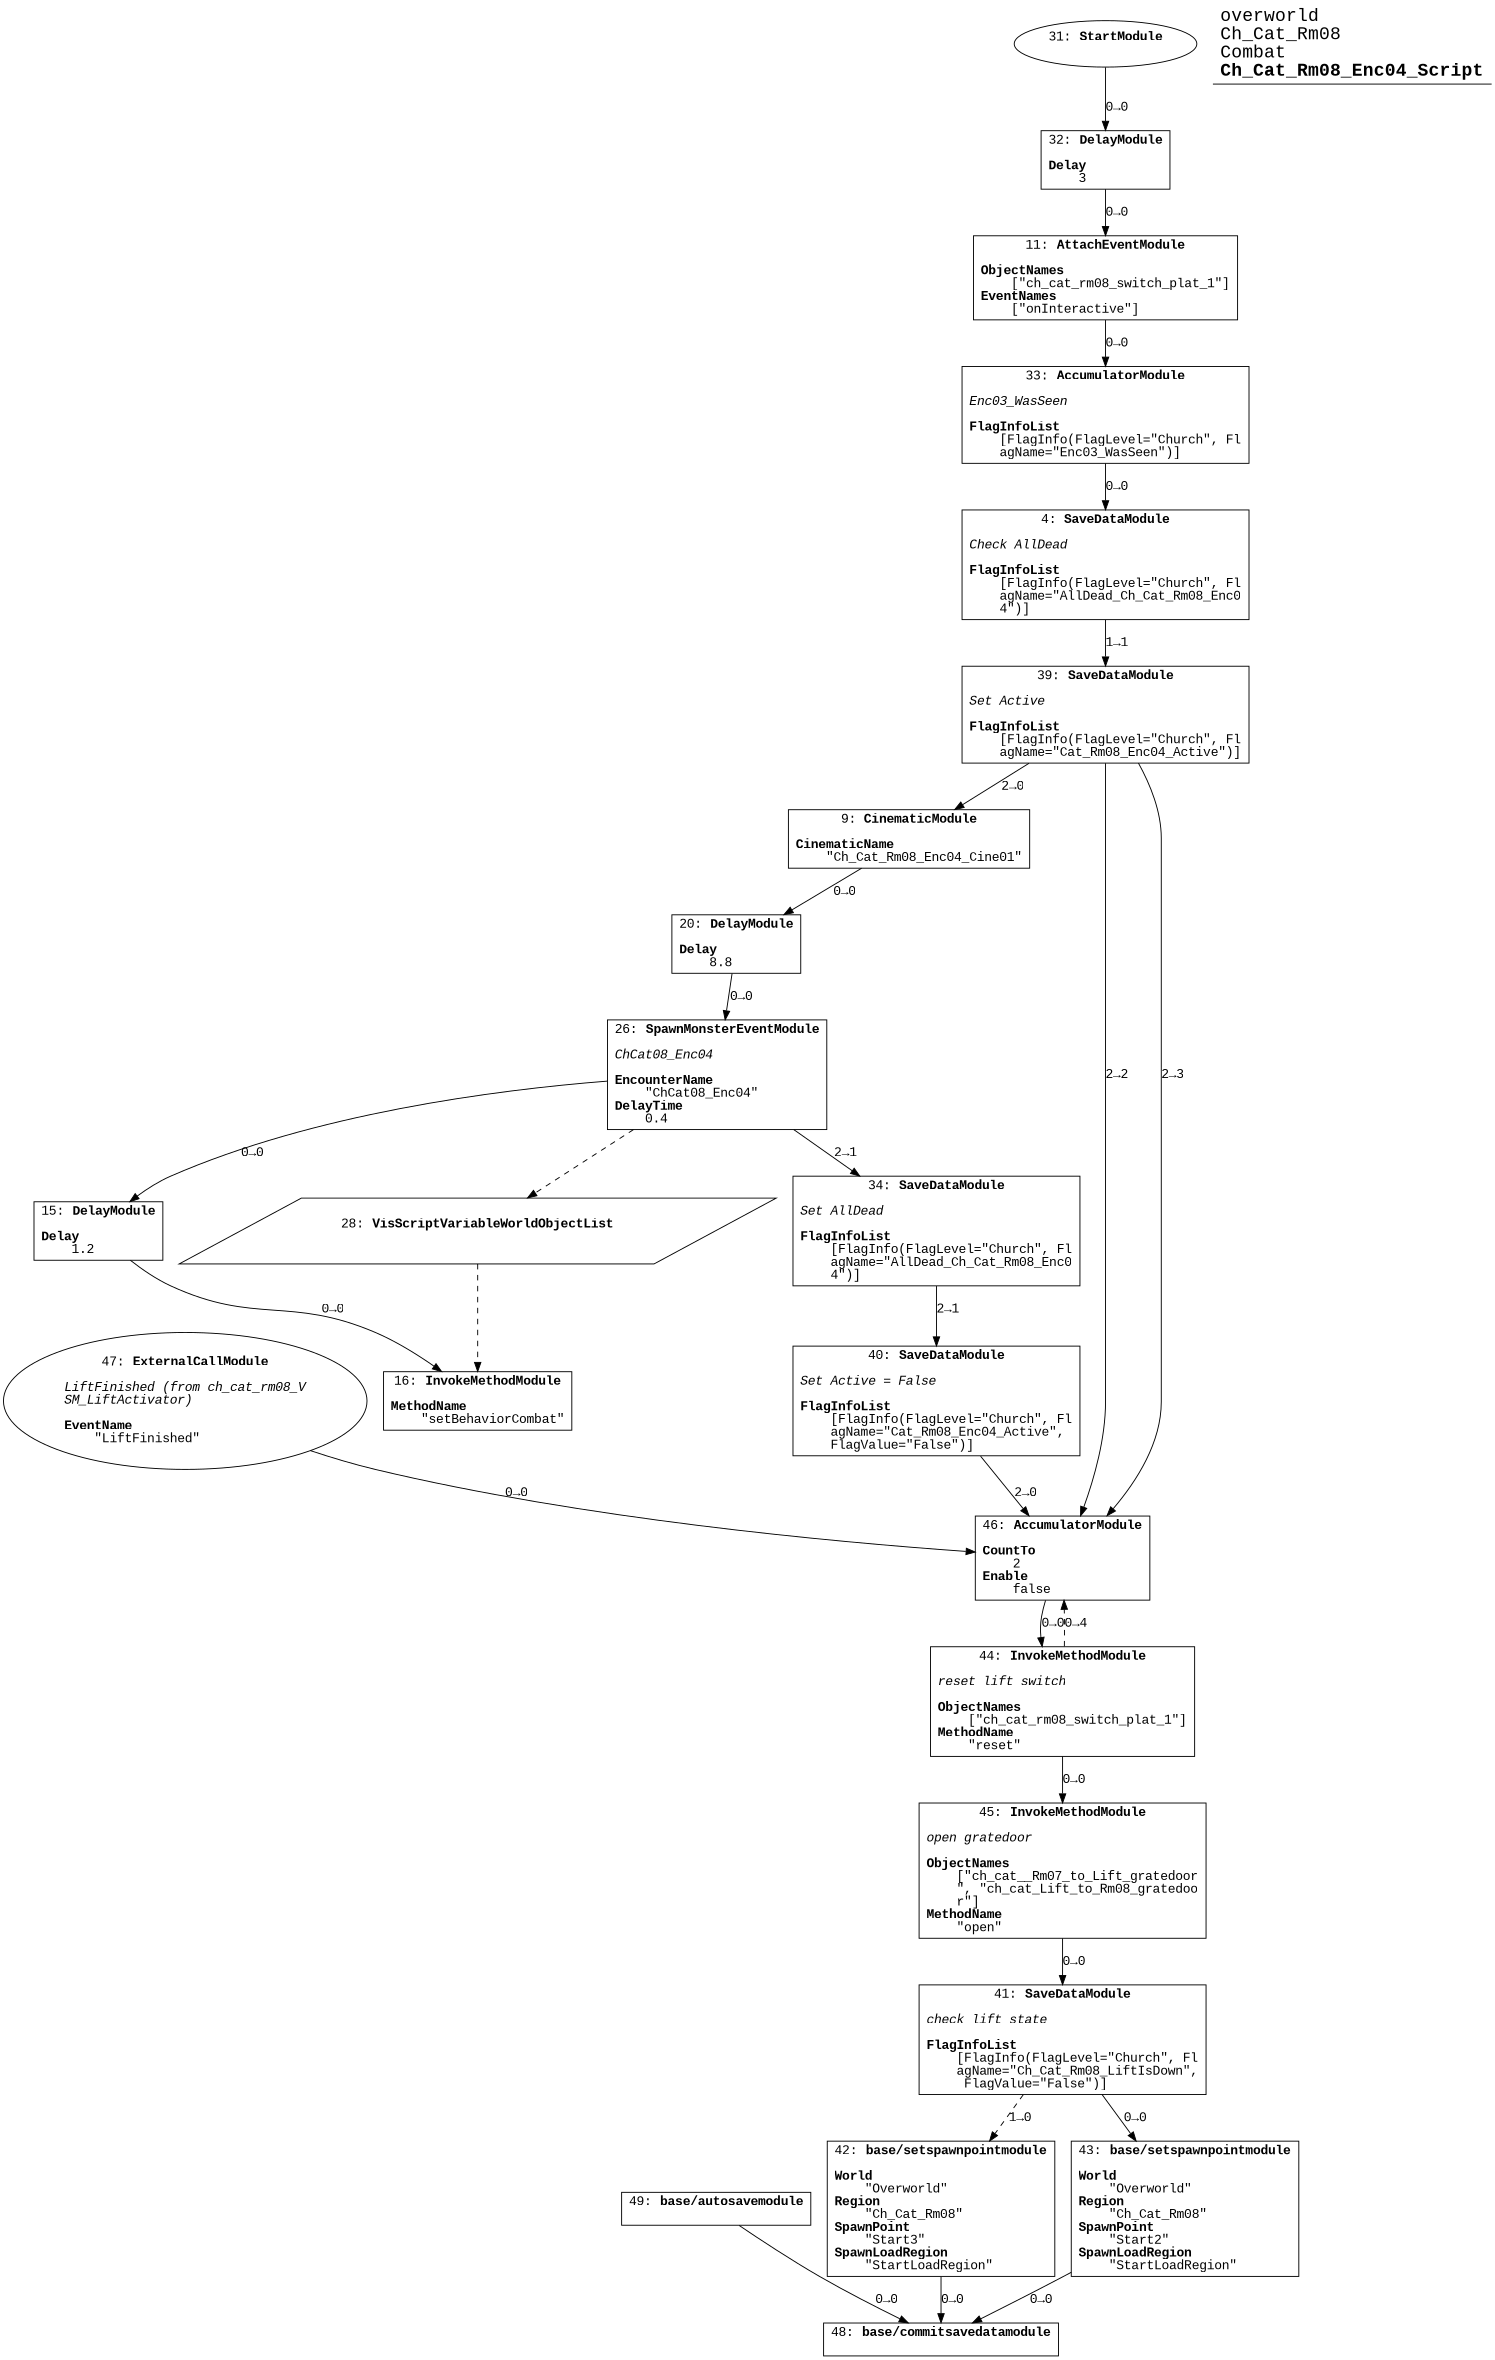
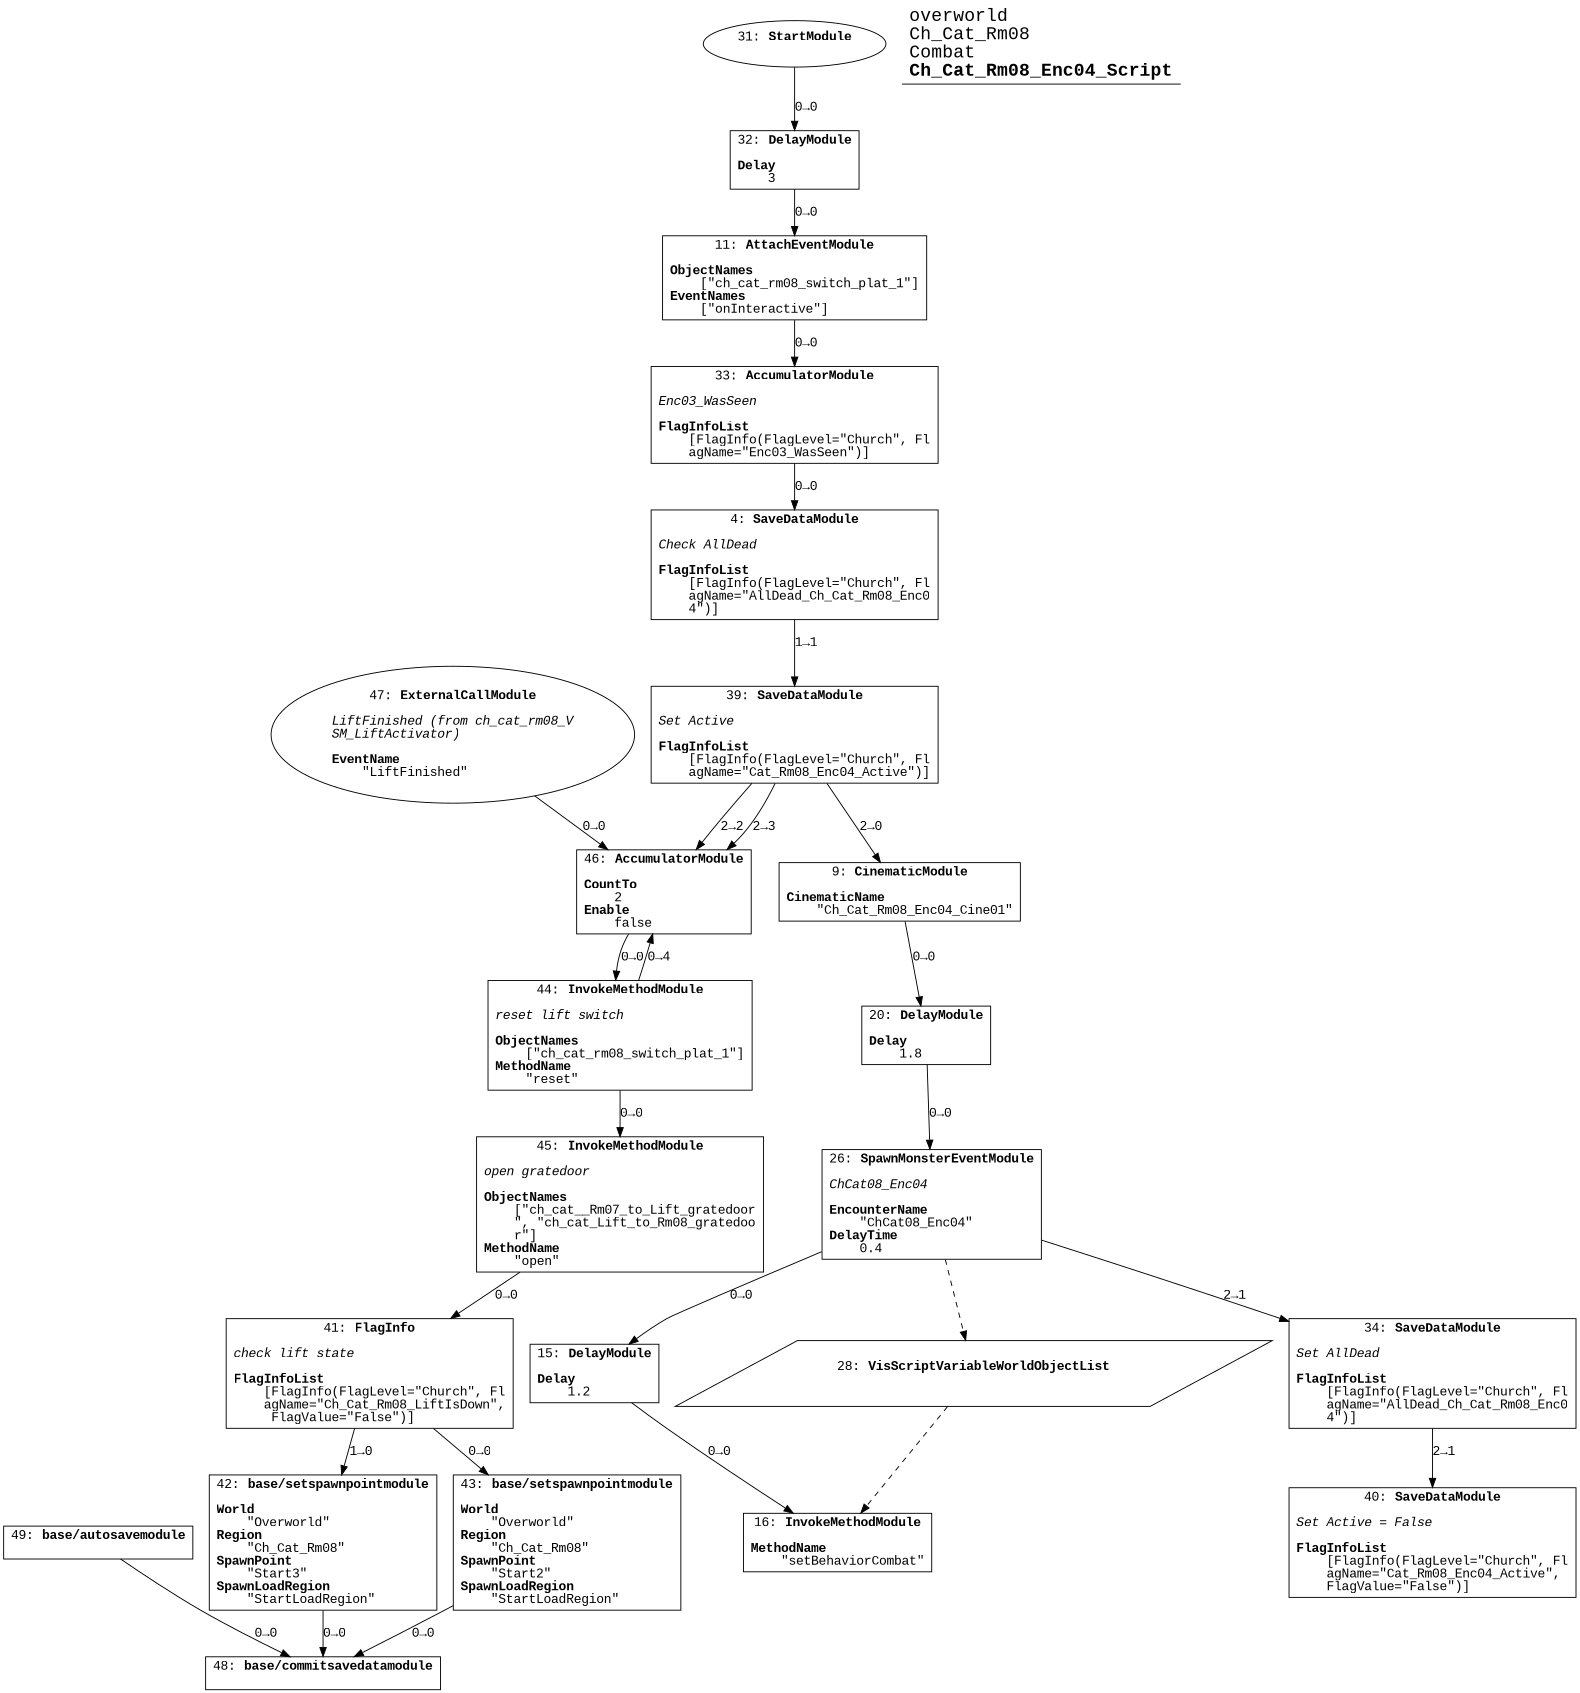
node "20:": text "8.8" -> "1.8"
edge "40:" -> "46:": removed, label "2→0"
edge "44:" -> "46:": style dashed -> solid
node "41:": text "SaveDataModule" -> "FlagInfo"
edge "41:" -> "42:": style dashed -> solid
